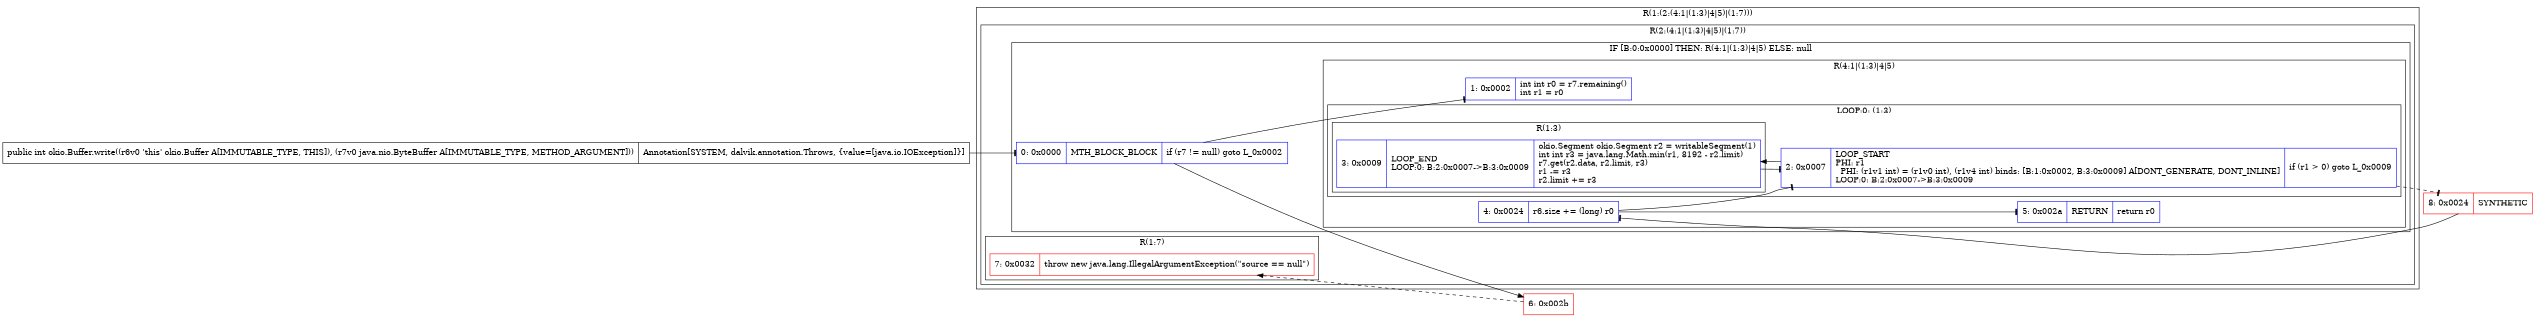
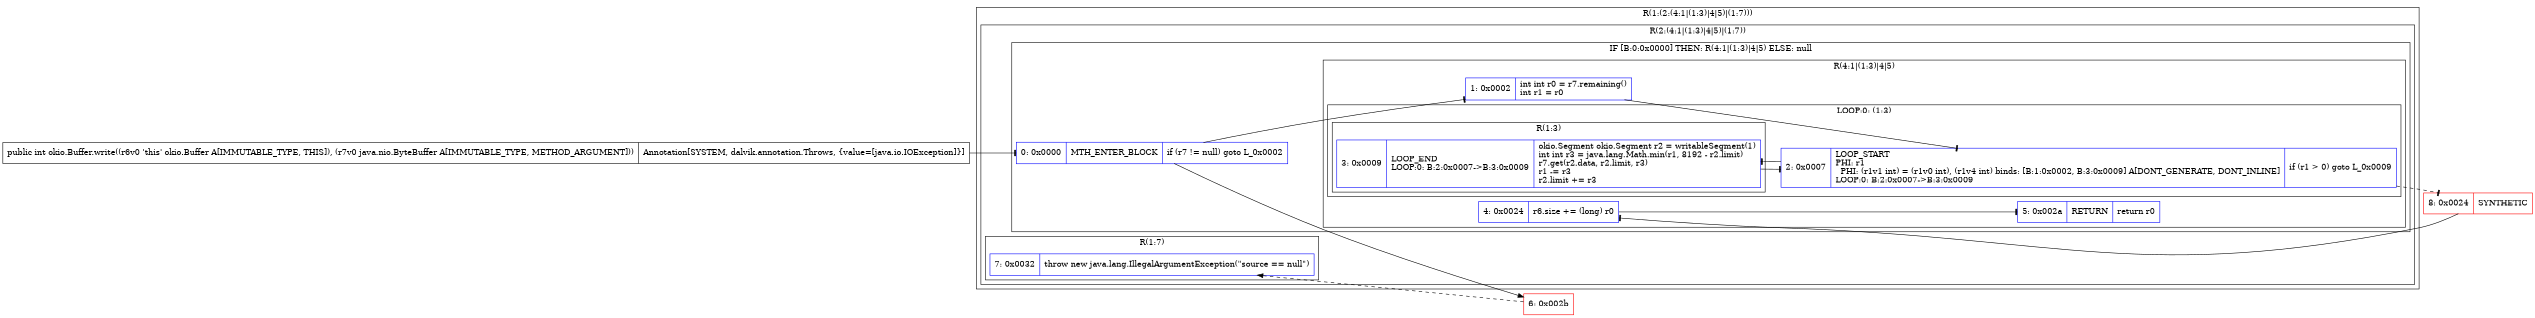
node "0: 0x0000": text "MTH_BLOCK_BLOCK" -> "MTH_ENTER_BLOCK"
edge "2: 0x0007" -> "3: 0x0009": arrowhead normal -> tee
edge "4: 0x0024" -> "2: 0x0007": now "1: 0x0002" -> "2: 0x0007"
node "7: 0x0032": color red -> blue
